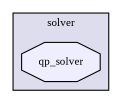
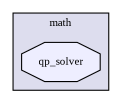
cluster "solver": label "solver" -> "math"
